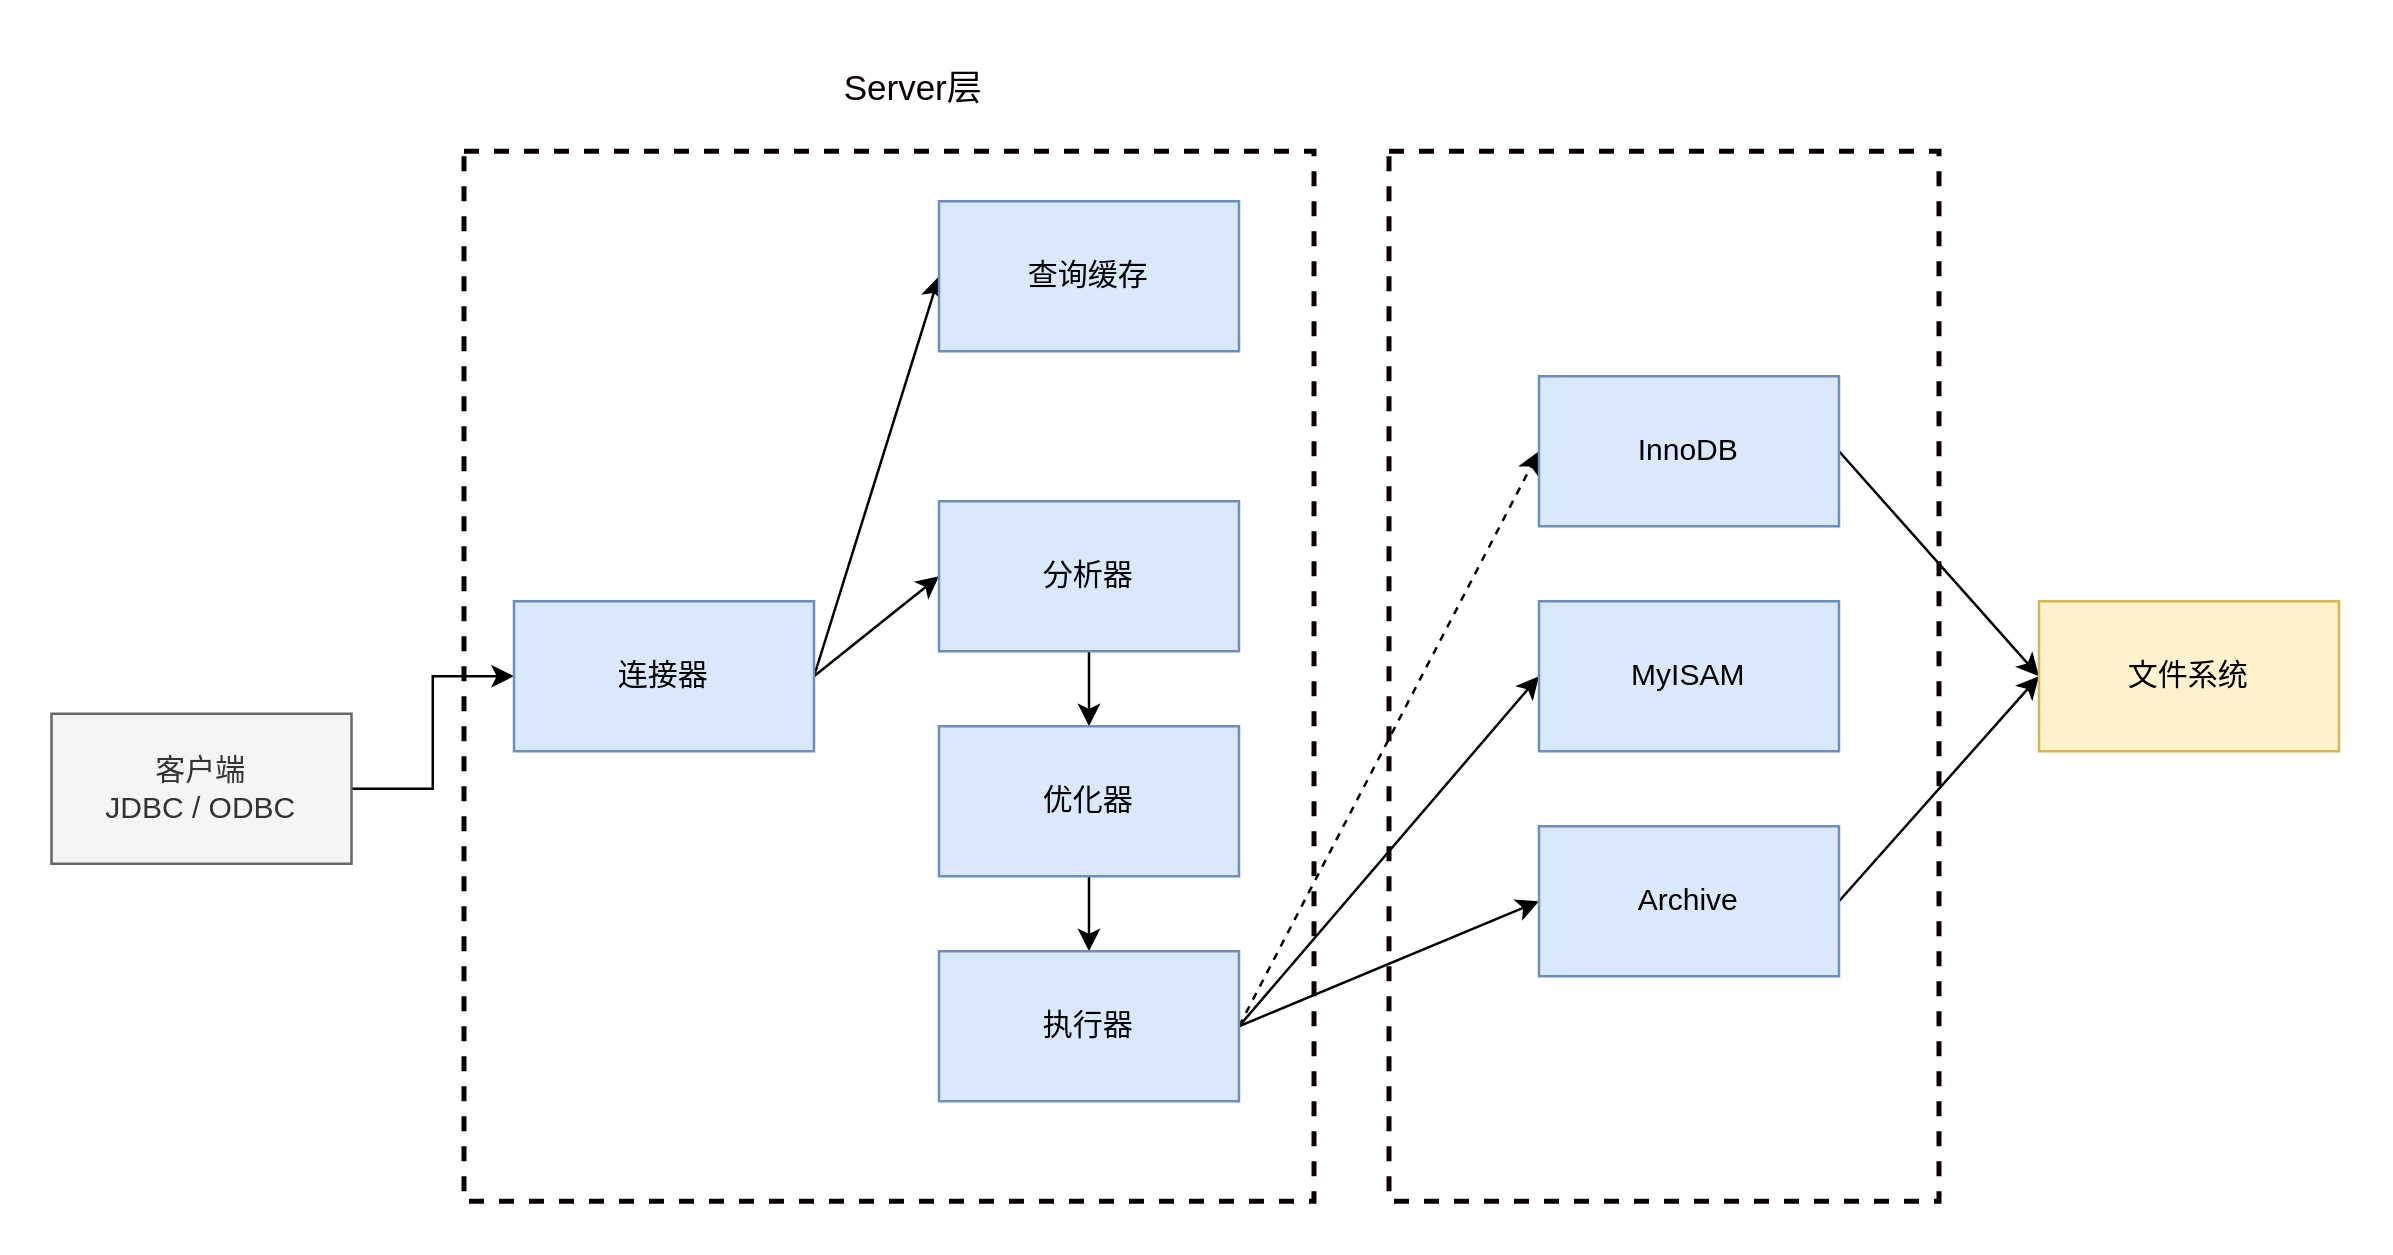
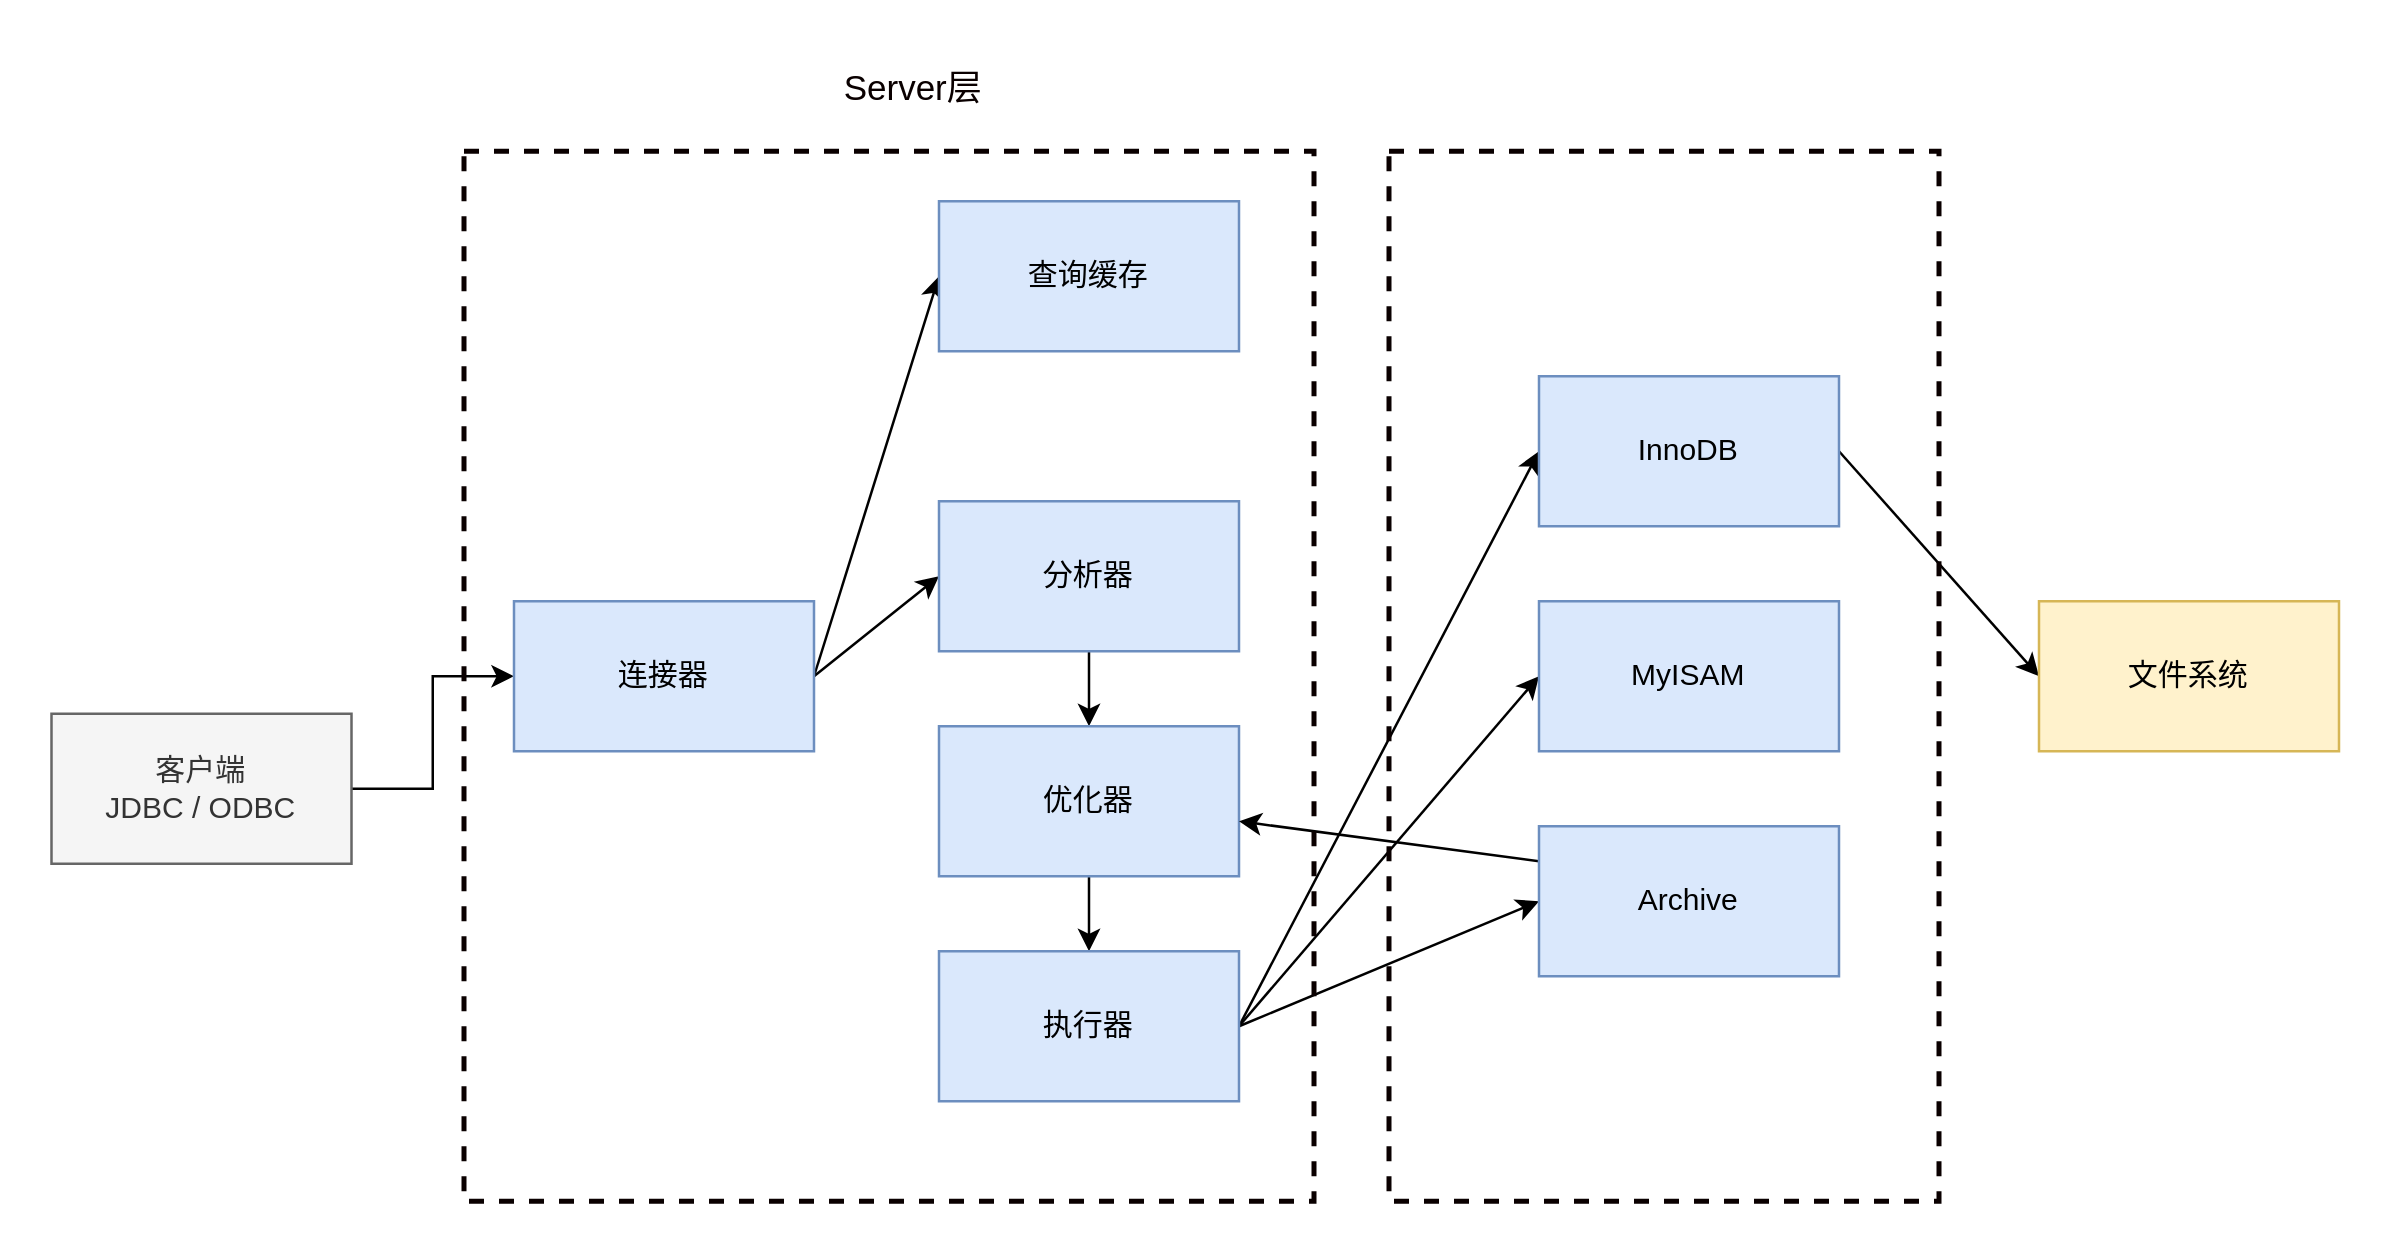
edge "执行器" -> "InnoDB": style dashed -> solid
edge "Archive" -> "文件系统": now "Archive" -> "优化器"
